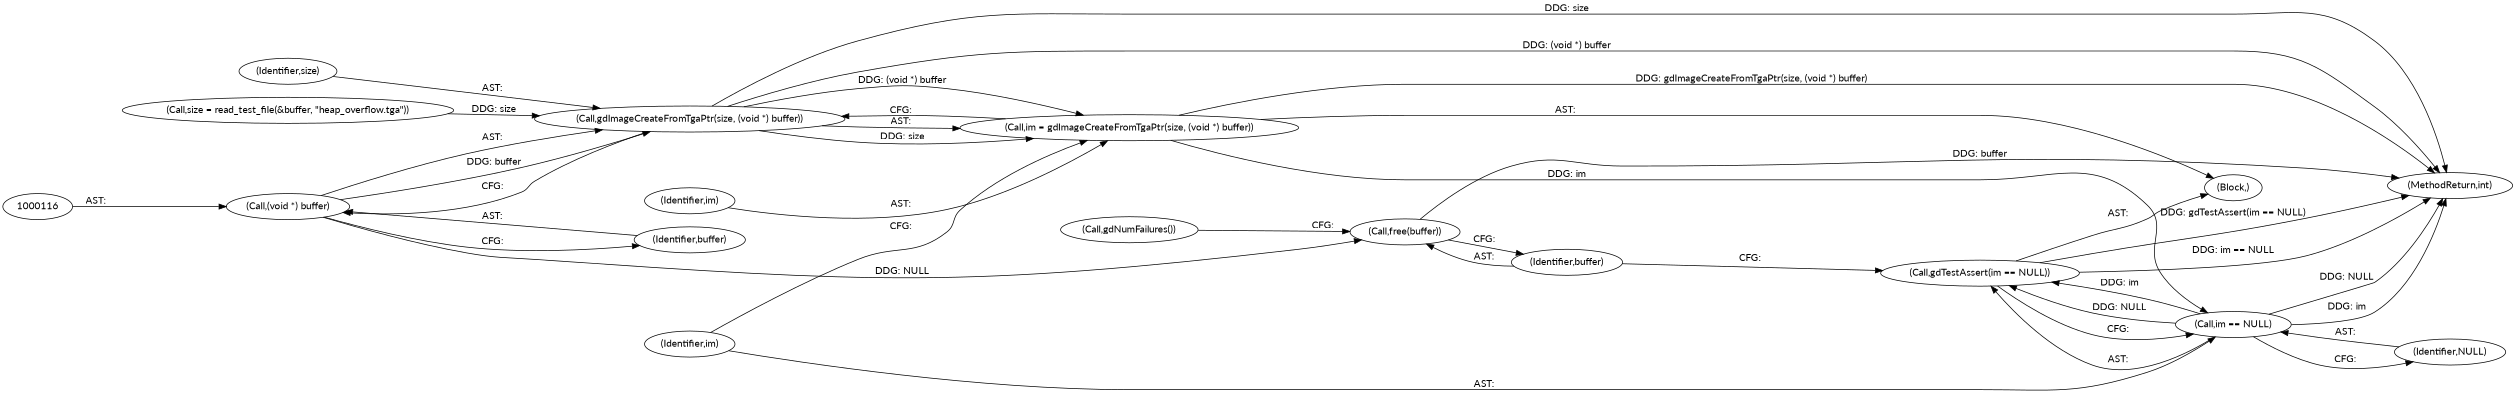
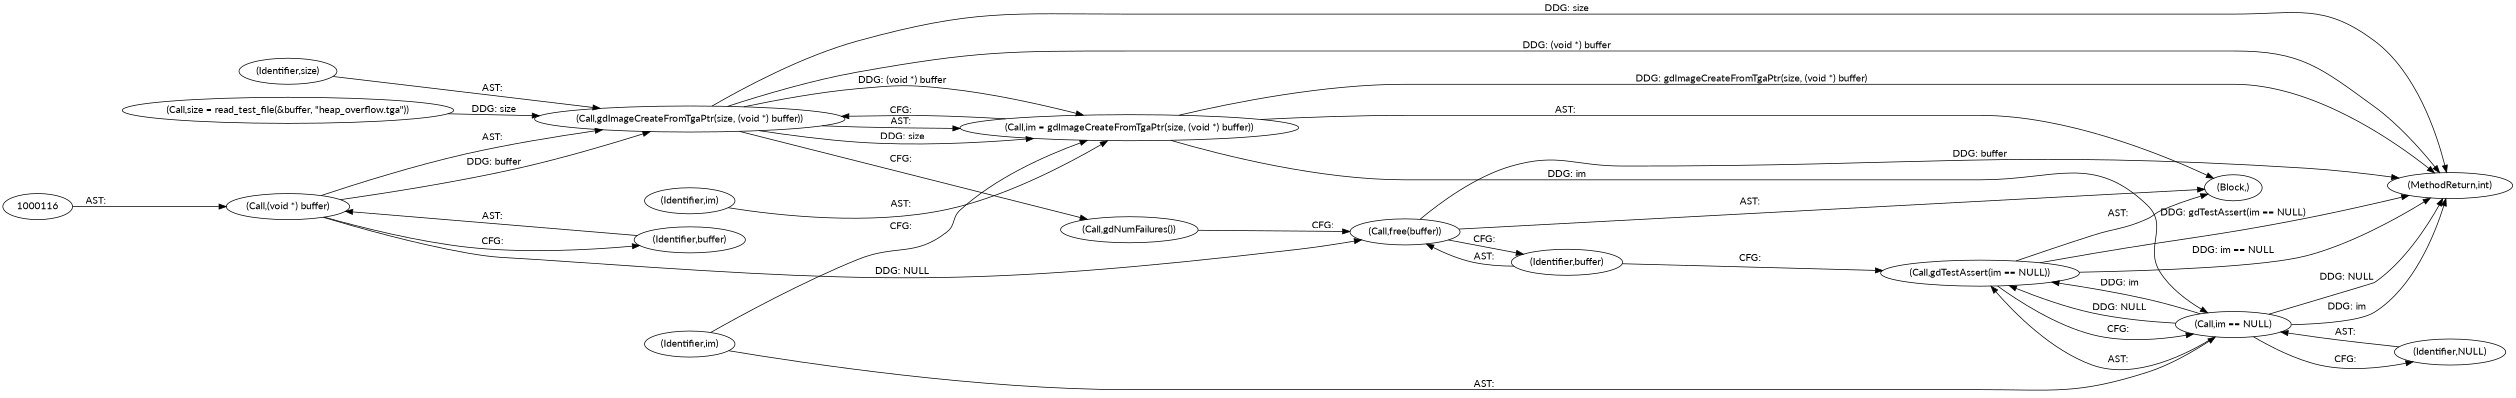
edge "(Call,gdImageCreateFromTgaPtr(size, (void *) buffer))" -> "(Call,(void *) buffer)": now "(Call,gdImageCreateFromTgaPtr(size, (void *) buffer))" -> "(Call,gdNumFailures())"
edge "(Call,free(buffer))" -> "(Block,)": added, label "AST:"
